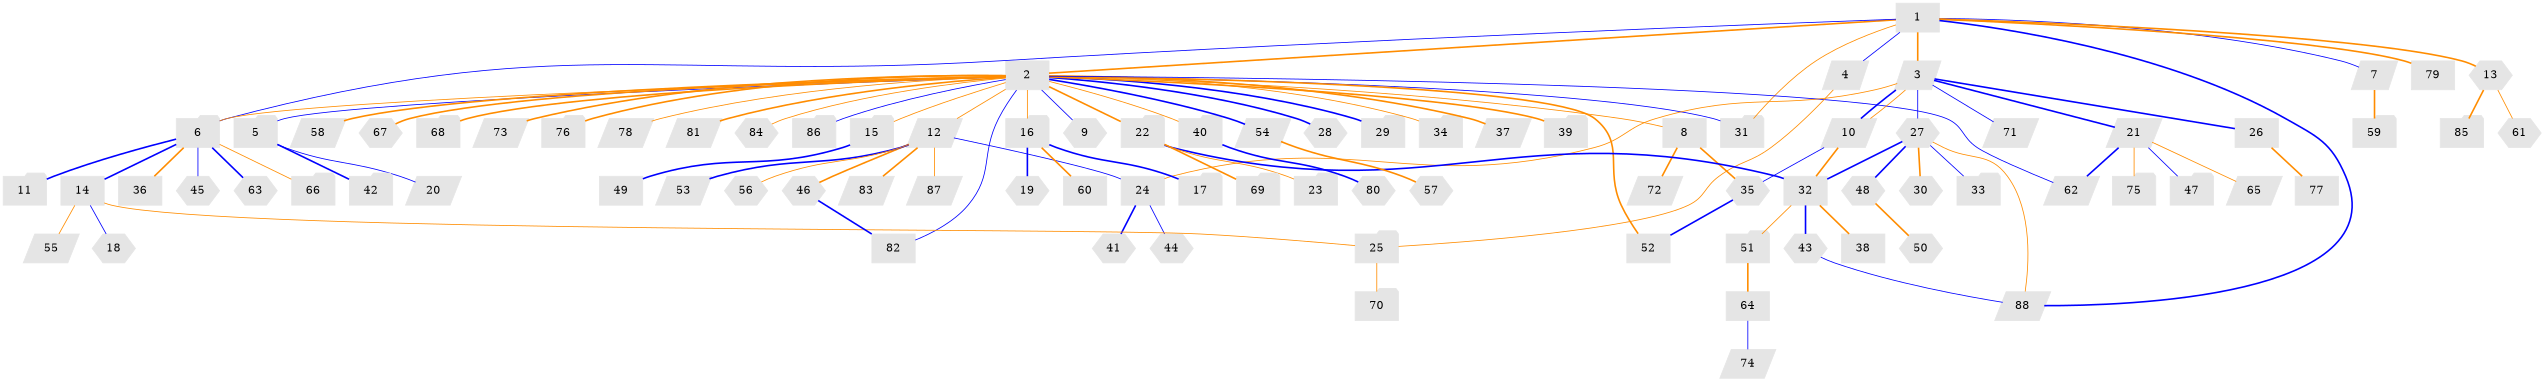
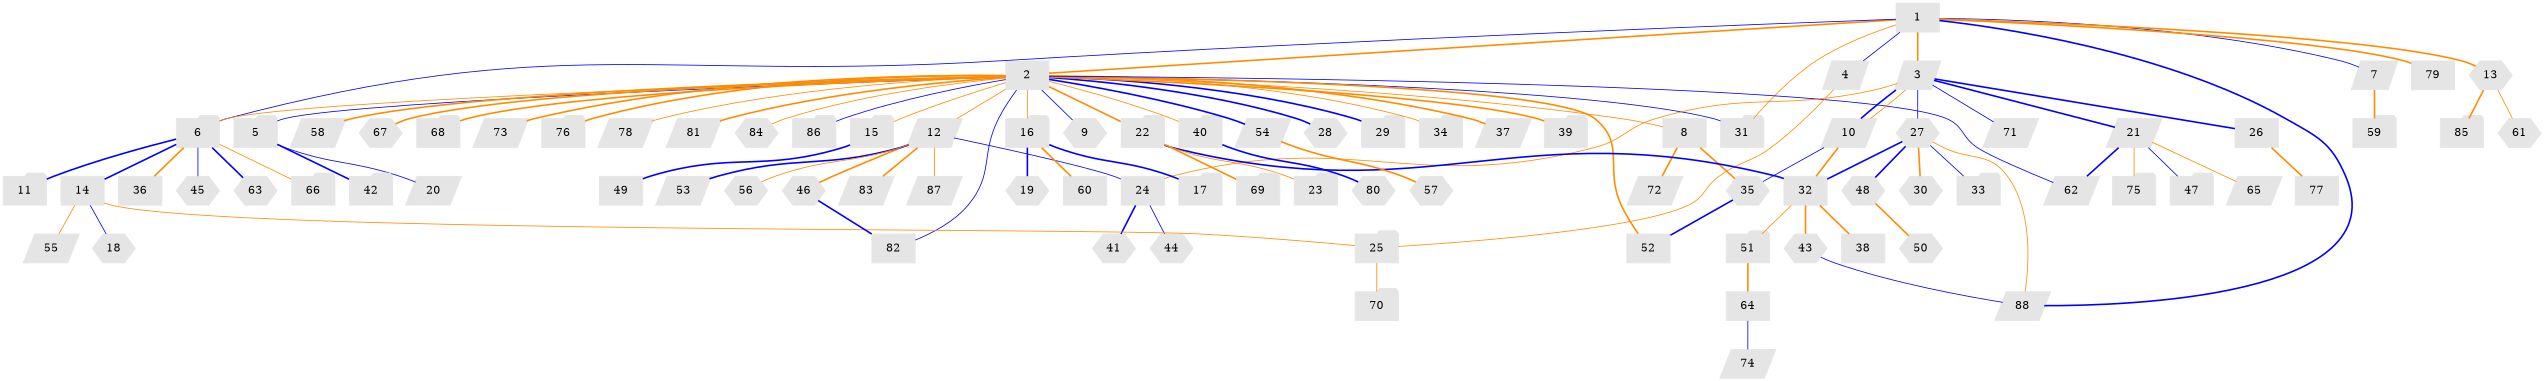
edge "32" -- "43": color blue -> darkorange
